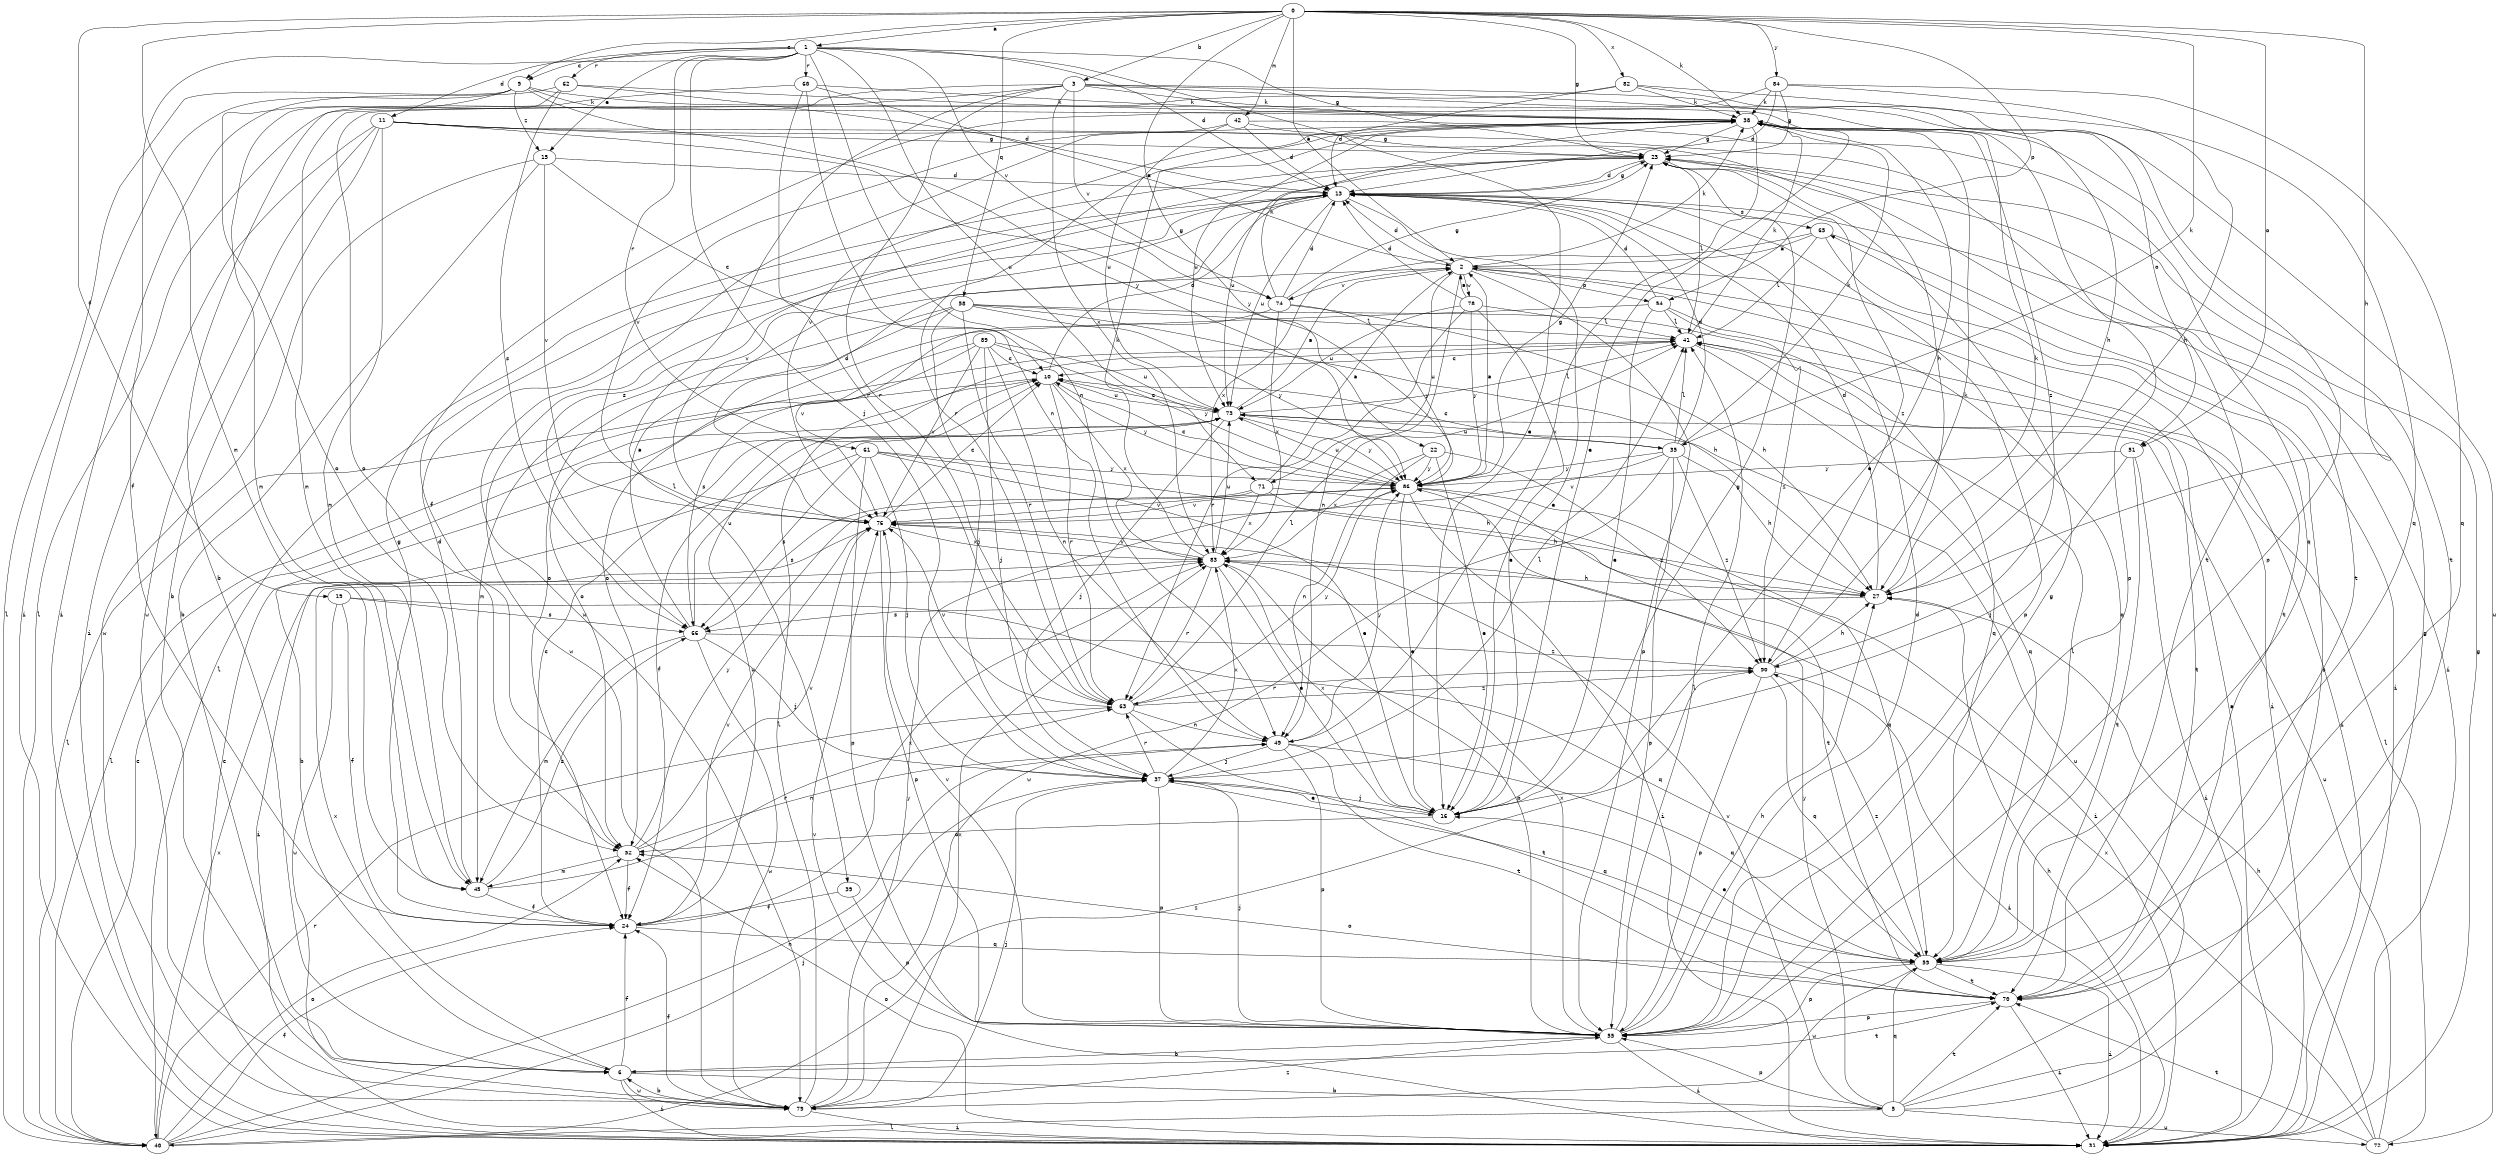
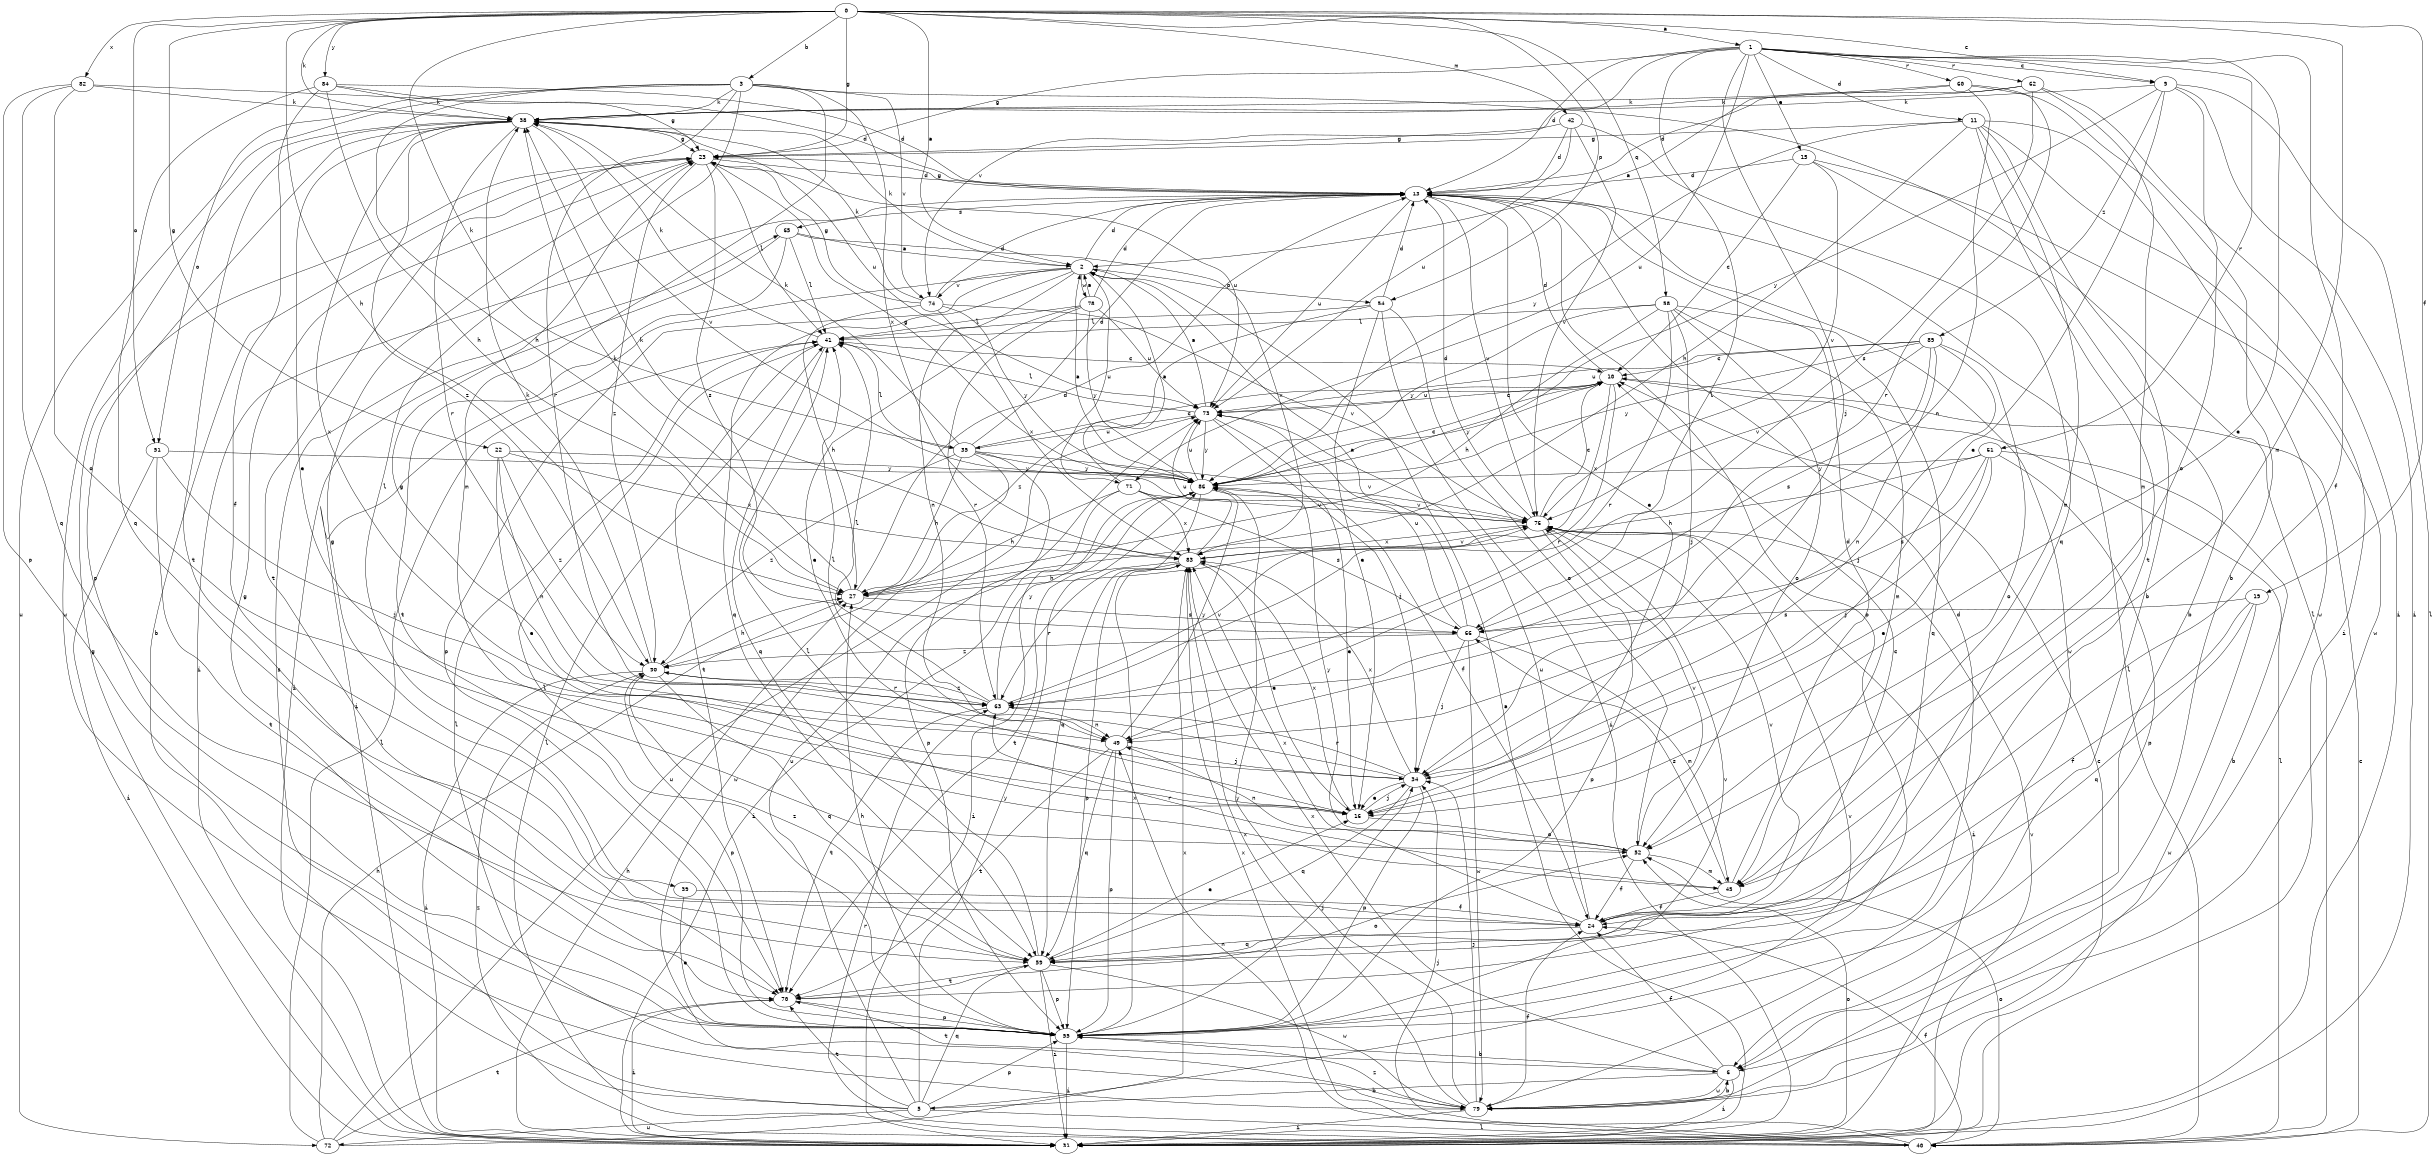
edge "9" -> "15": now "9" -> "89"
edge "1" -> "49": label "n" -> "l"
edge "5" -> "23": label "g" -> "b"
node "37": label "37" -> "34"
edge "39" -> "55": label "p" -> "e"
